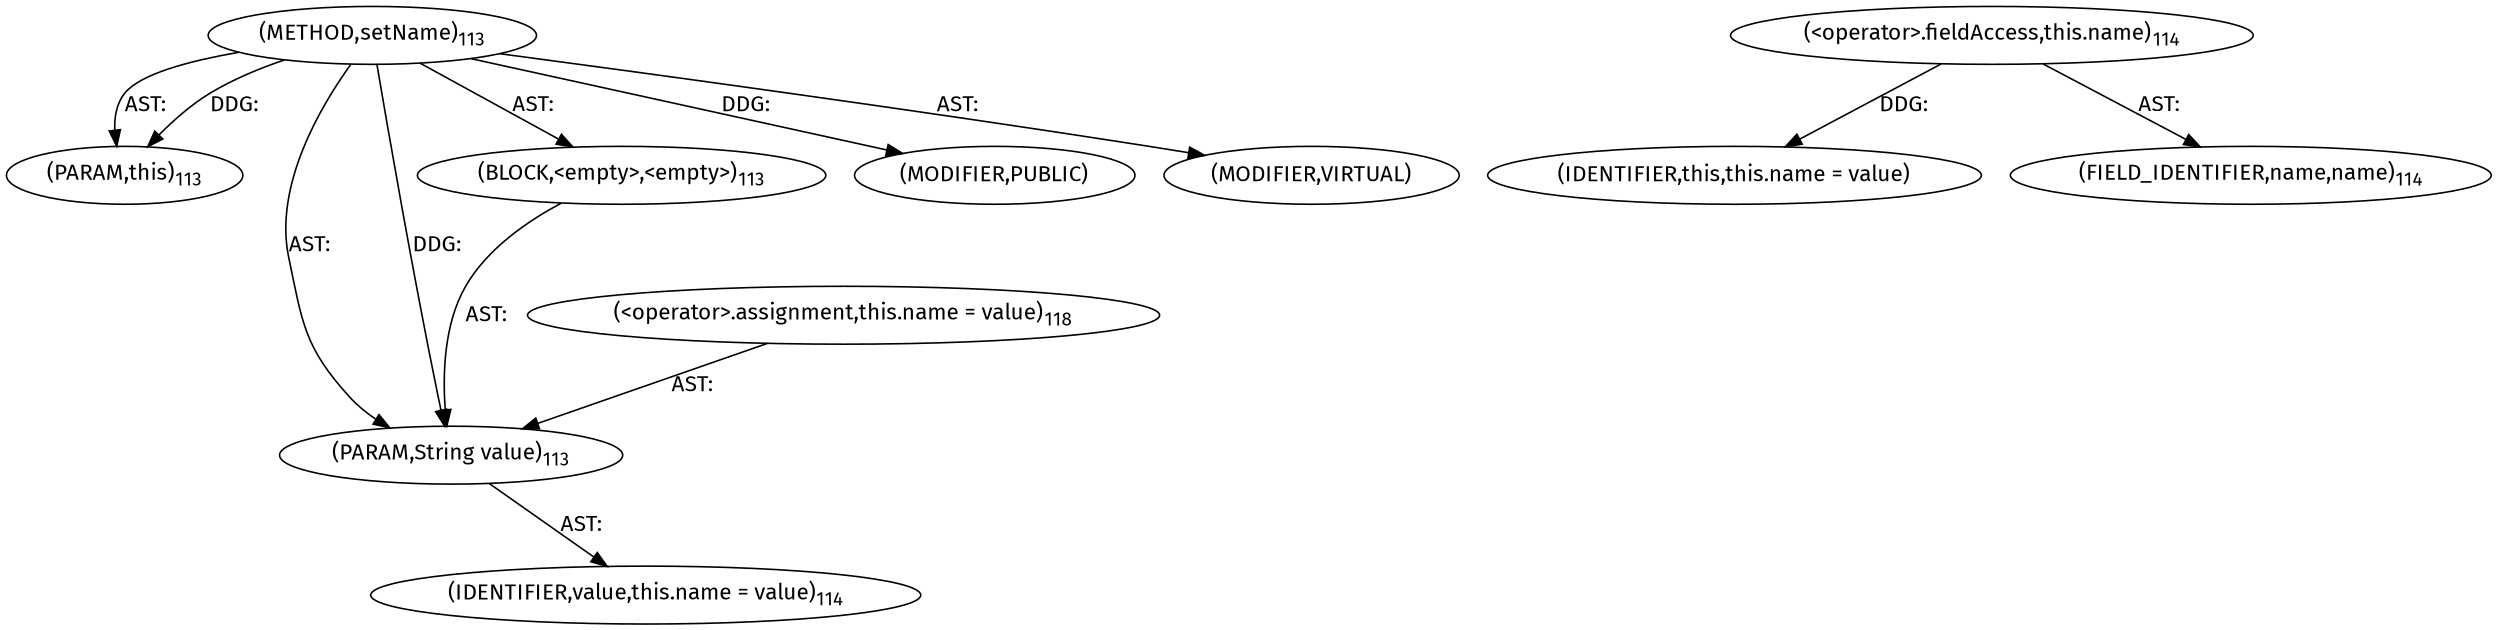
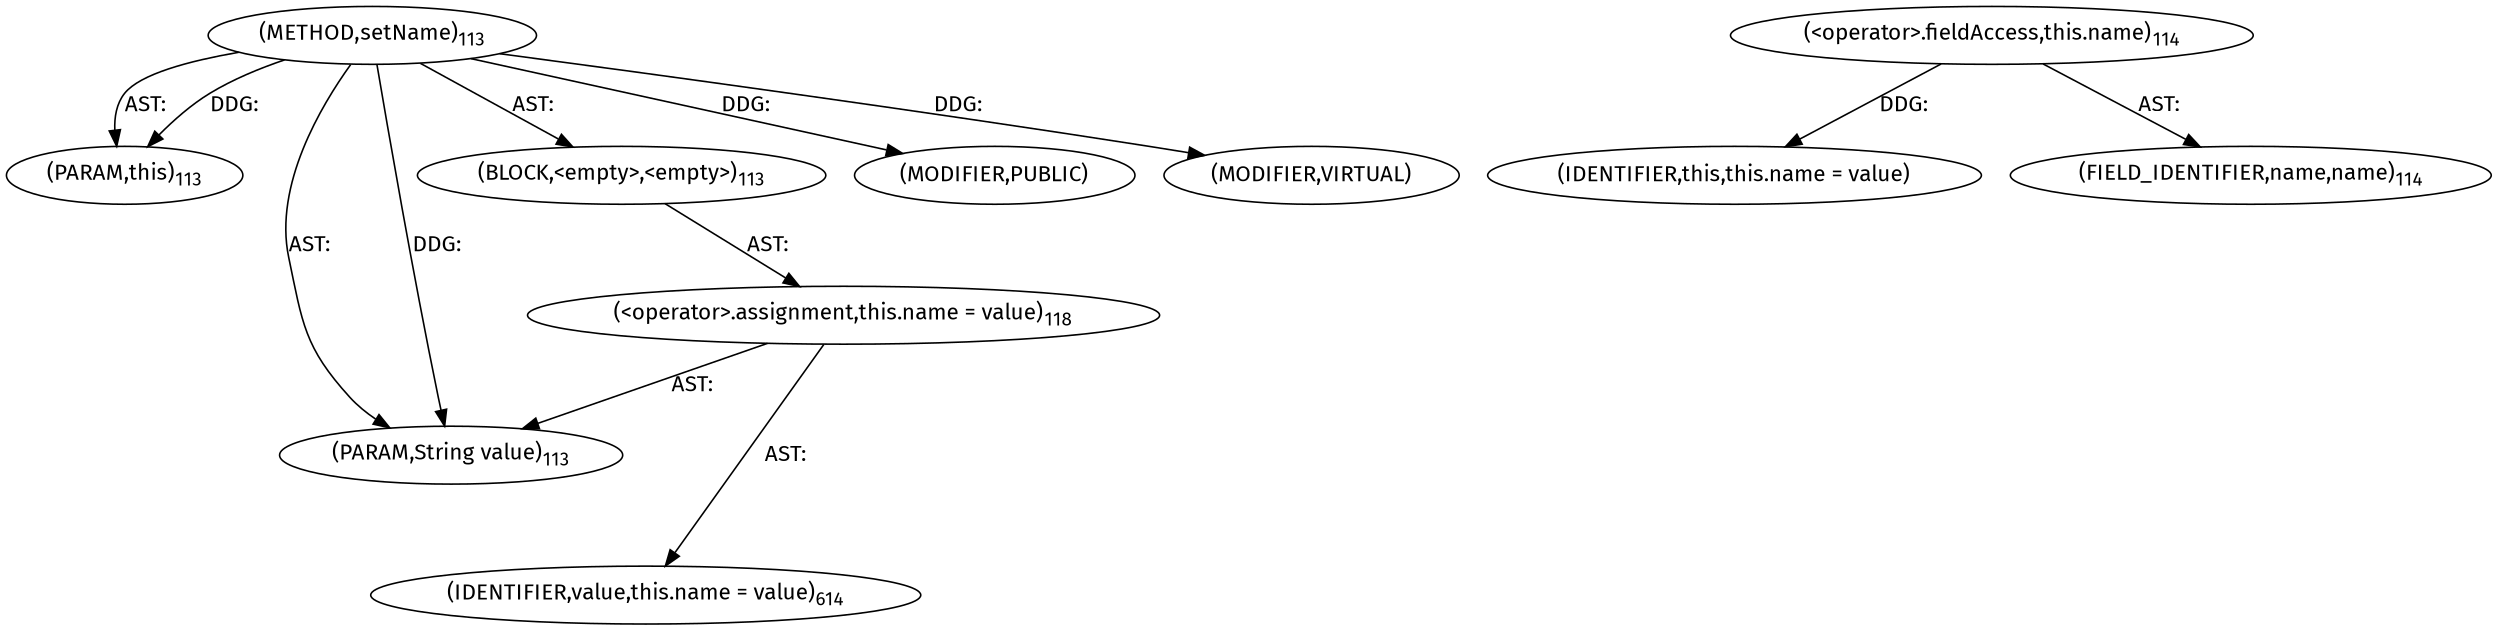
edge "(METHOD,setName)" -> "(MODIFIER,VIRTUAL)": label "AST: " -> "DDG: "
edge "(BLOCK,<empty>,<empty>)" -> "(PARAM,String value)": now "(BLOCK,<empty>,<empty>)" -> "(<operator>.assignment,this.name = value)"
edge "(PARAM,String value)" -> "(IDENTIFIER,value,this.name = value)": now "(<operator>.assignment,this.name = value)" -> "(IDENTIFIER,value,this.name = value)"
node "(IDENTIFIER,value,this.name = value)": text "114" -> "614"
